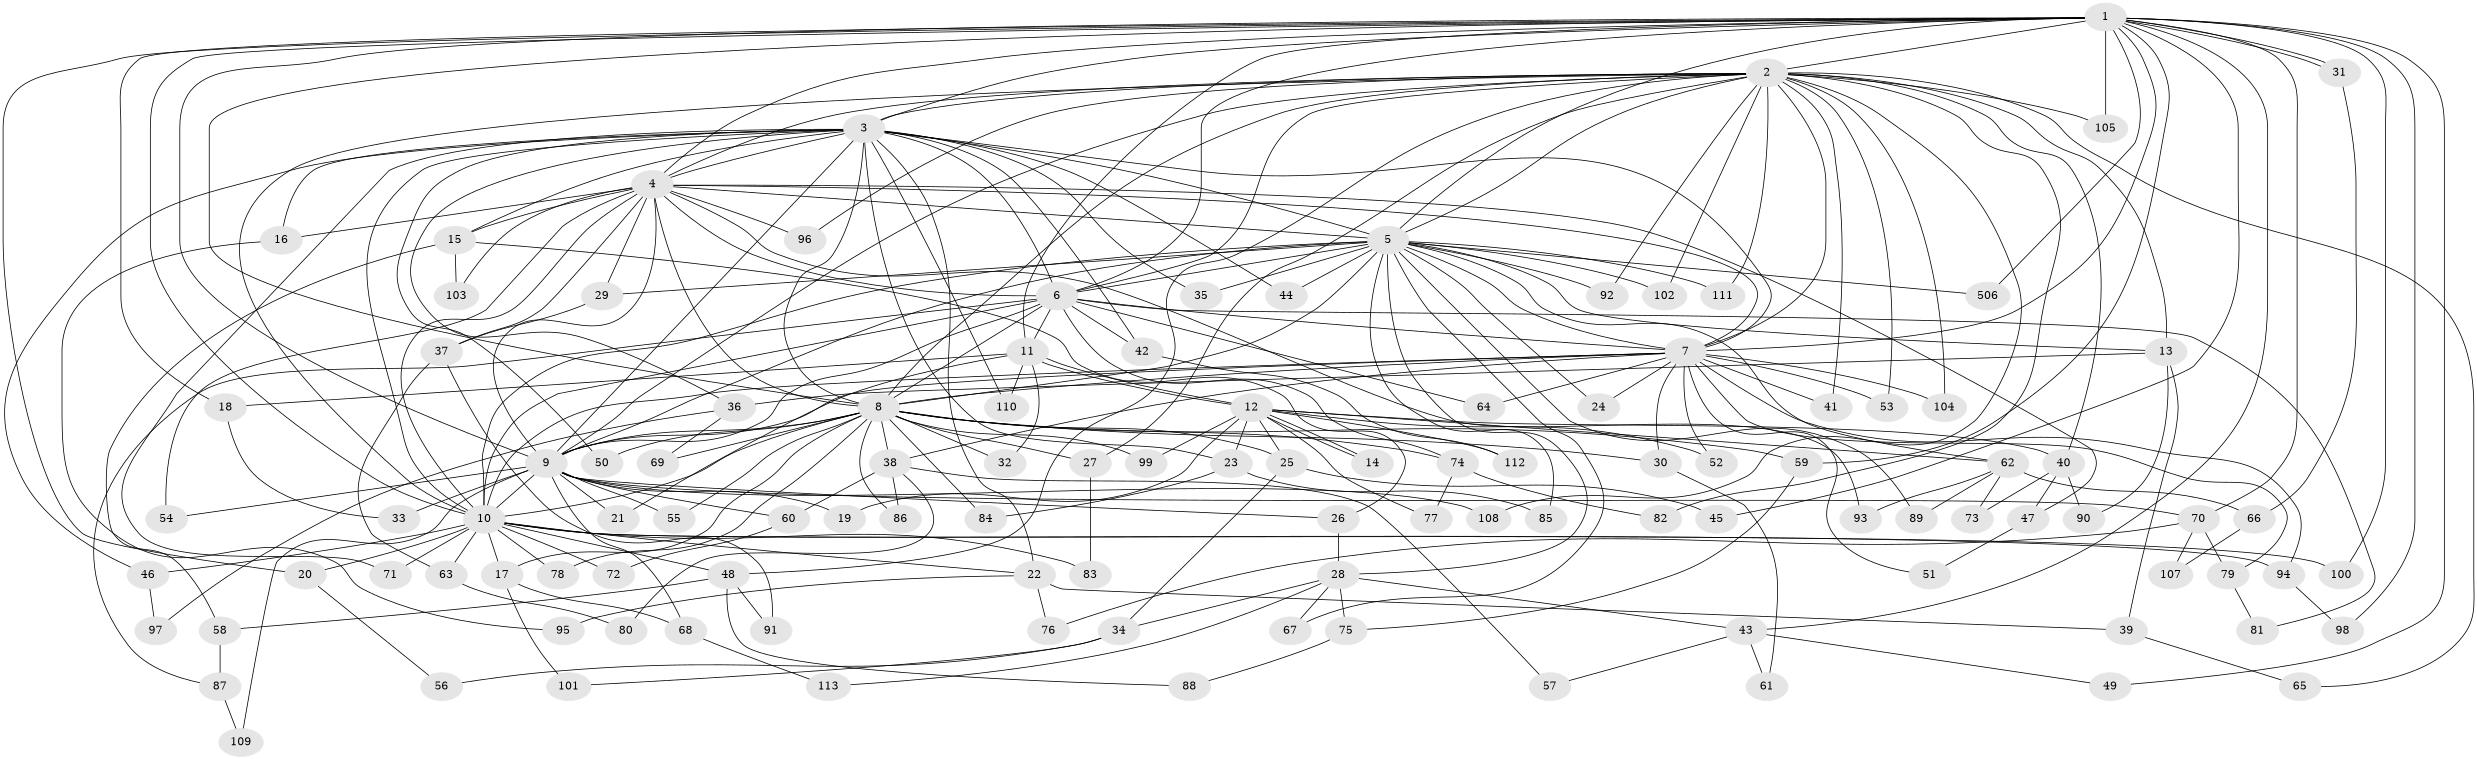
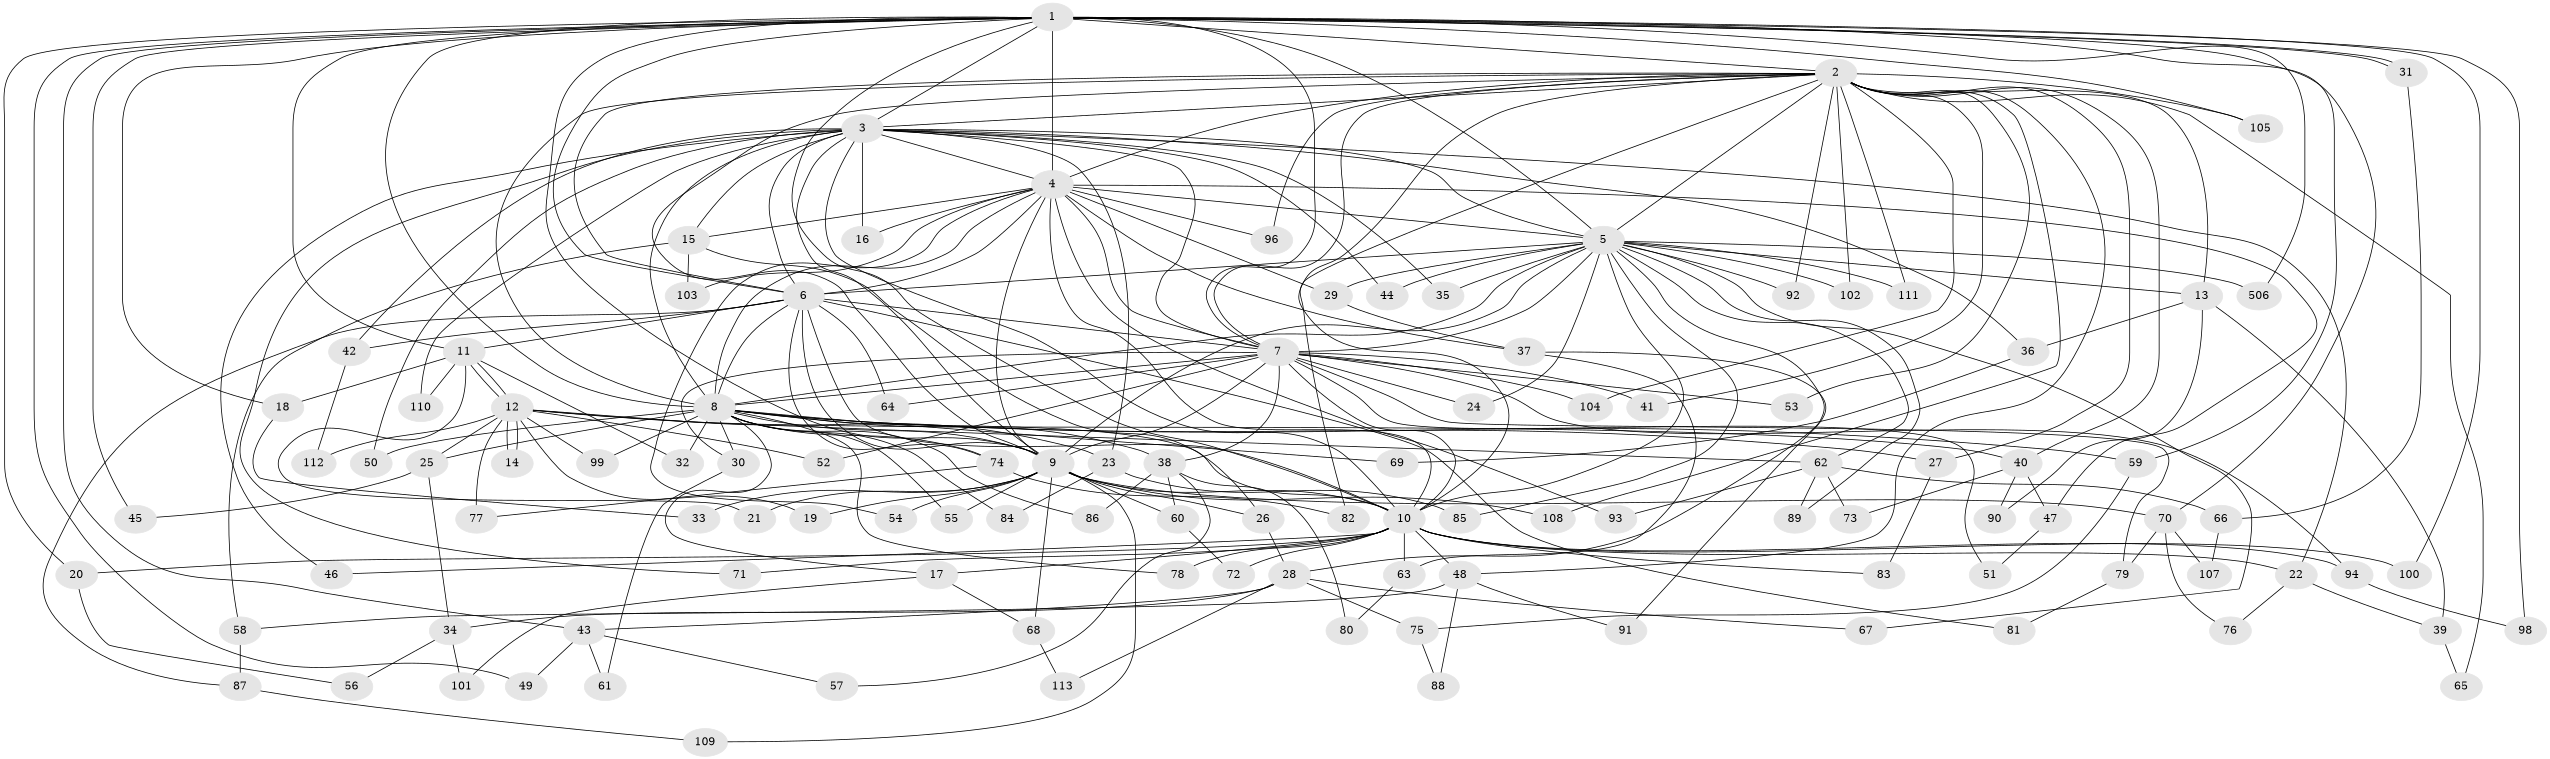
node "97": removed
node "95": removed
